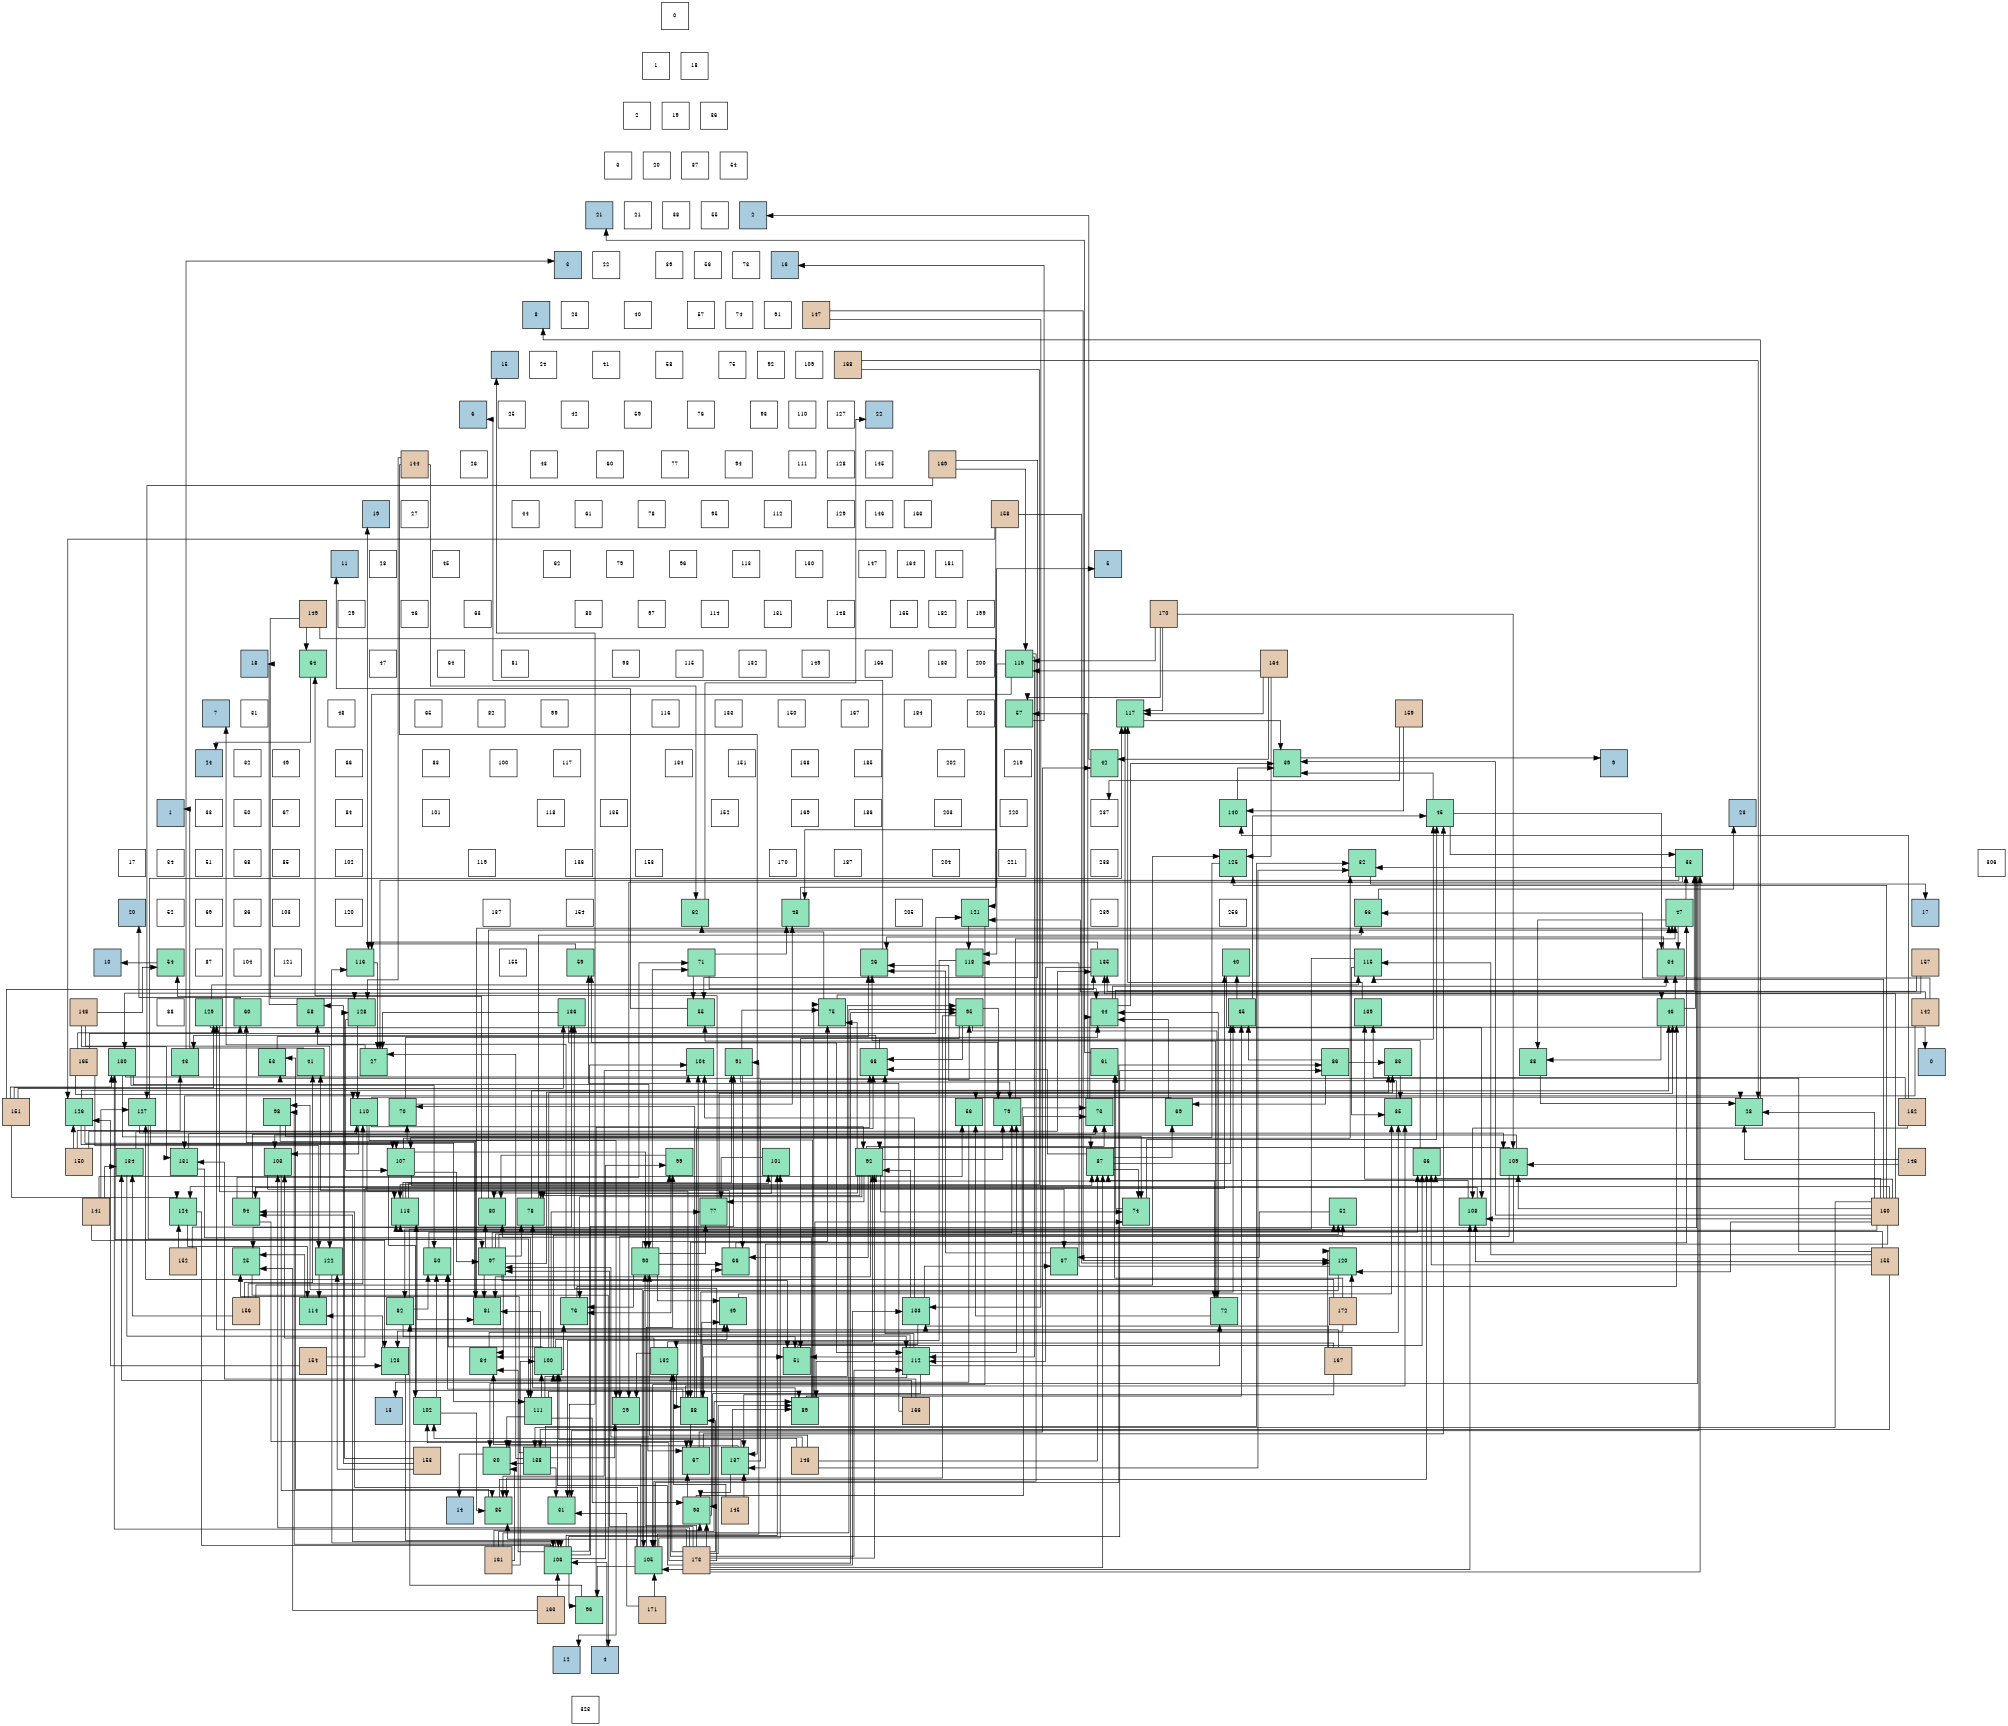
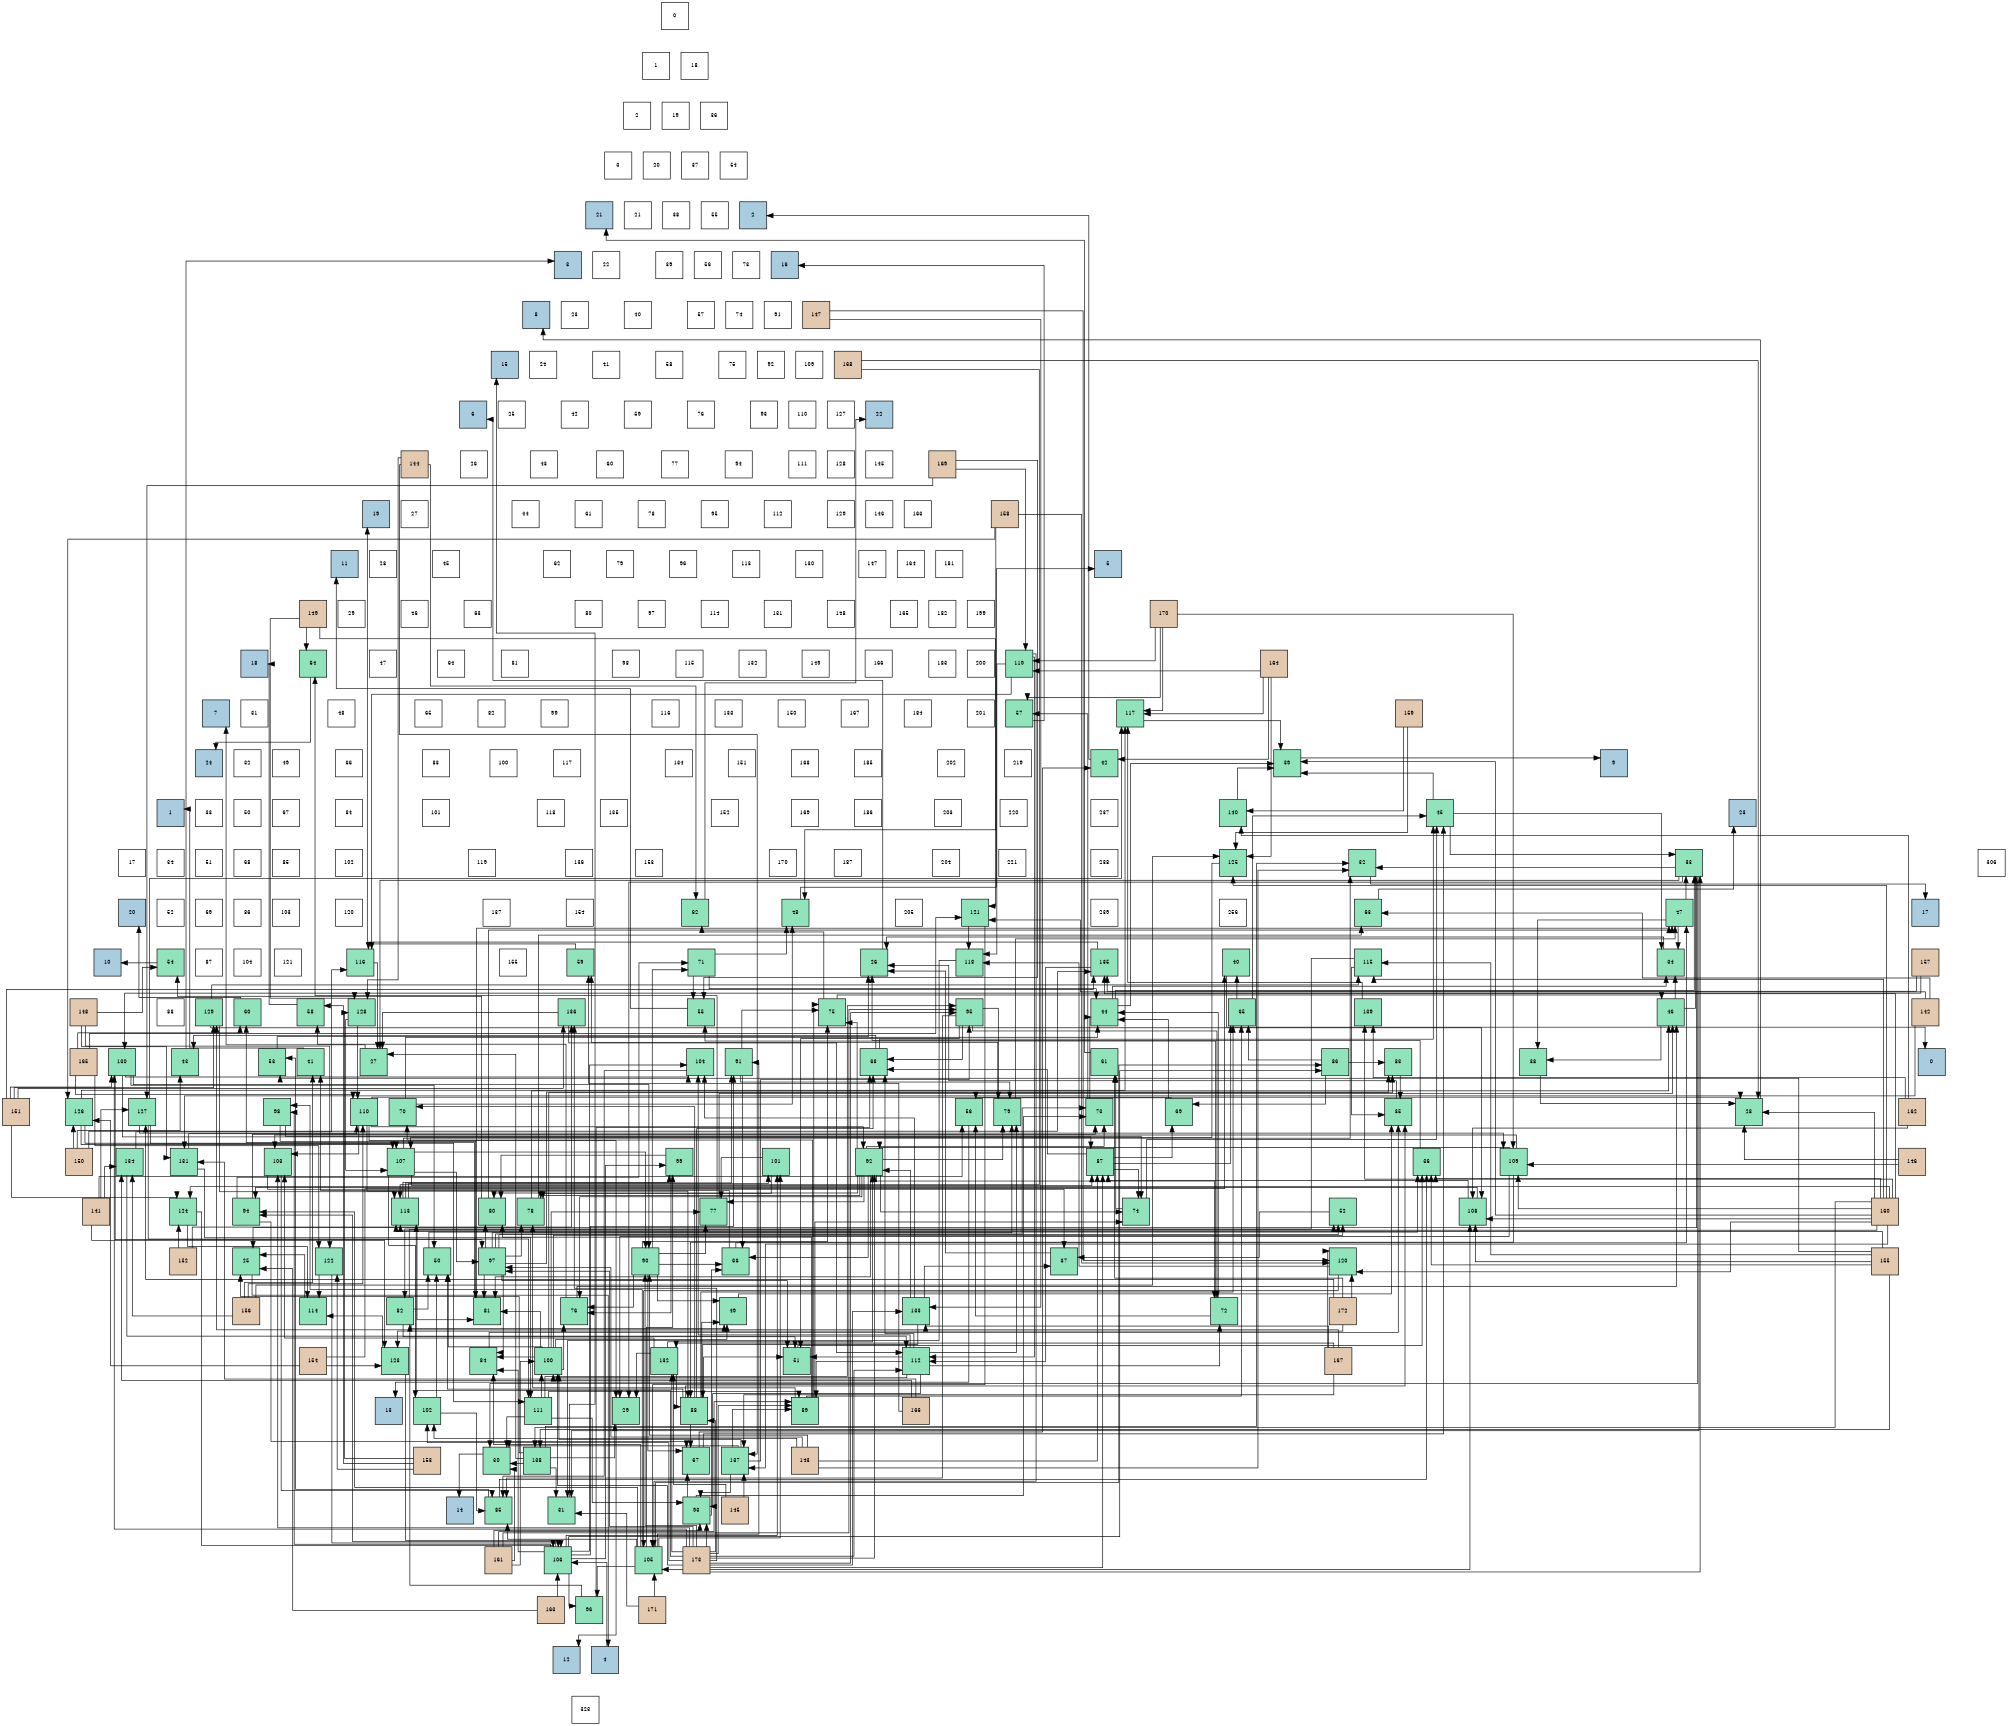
edge "159" -> "237": now "159" -> "125"
